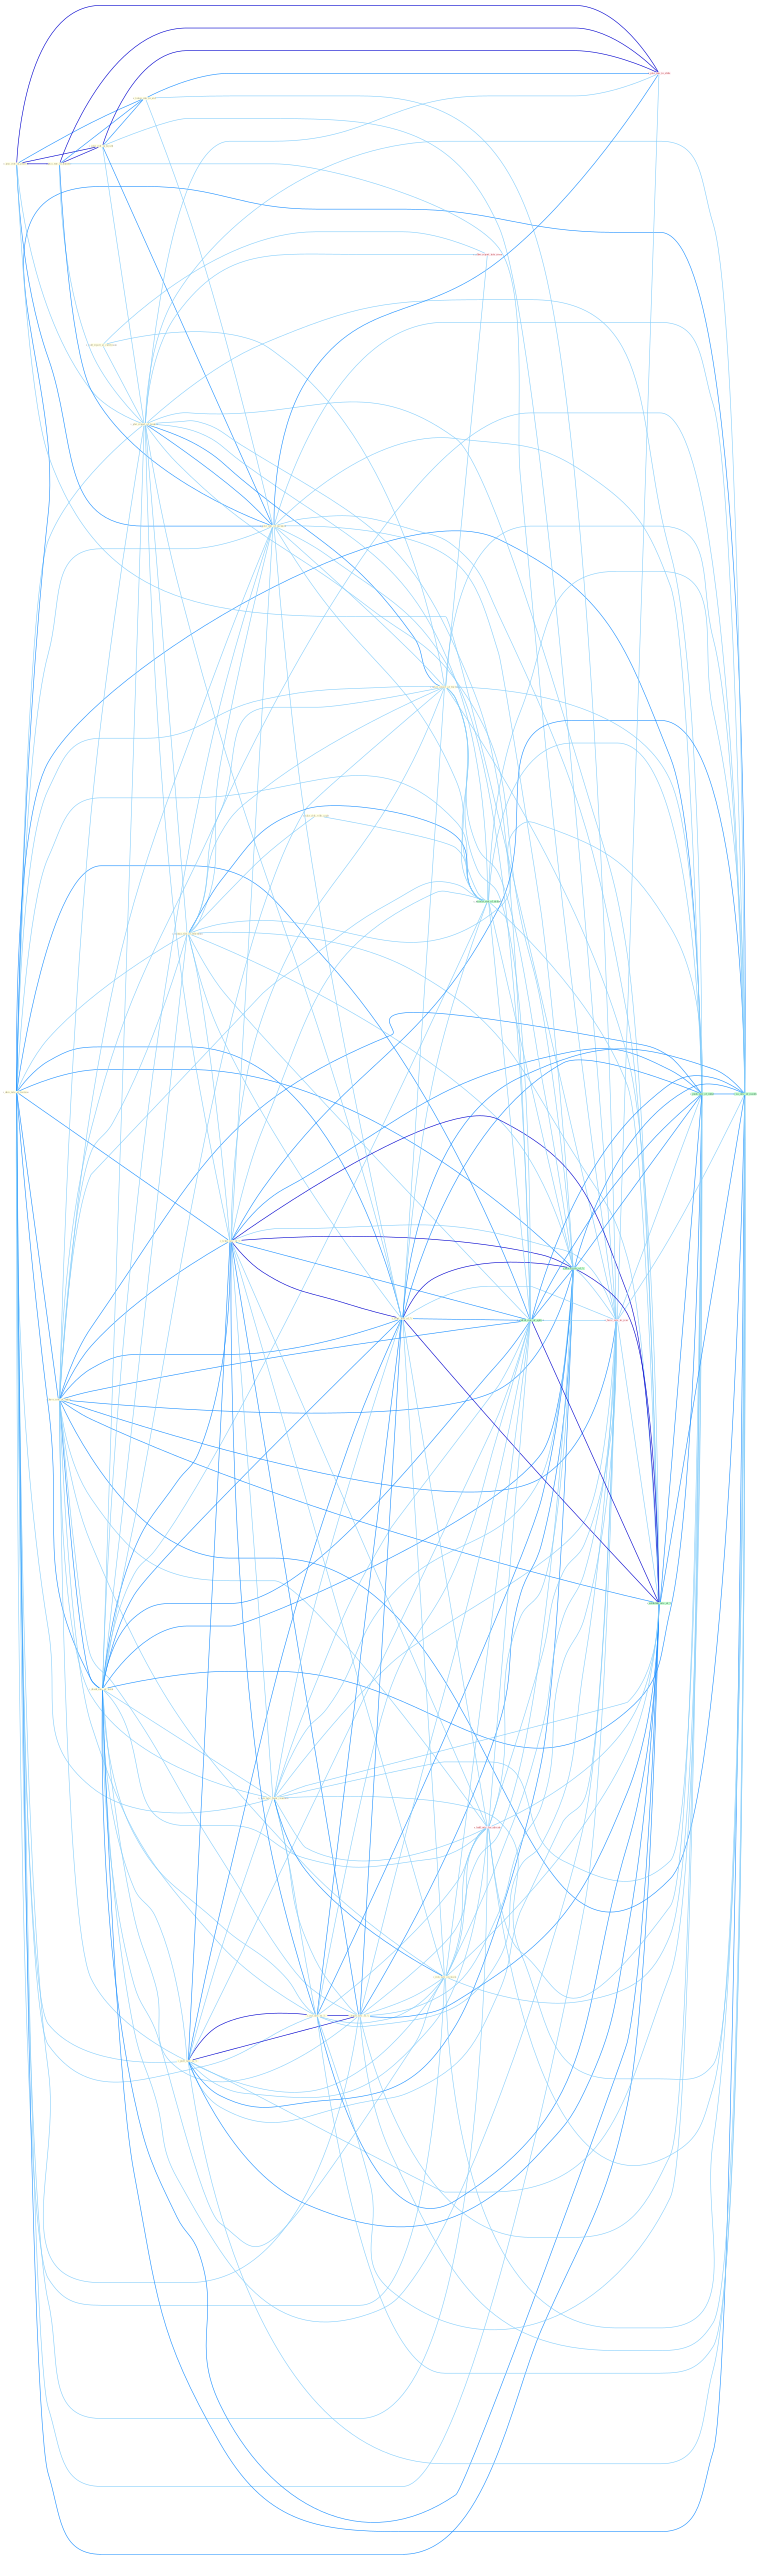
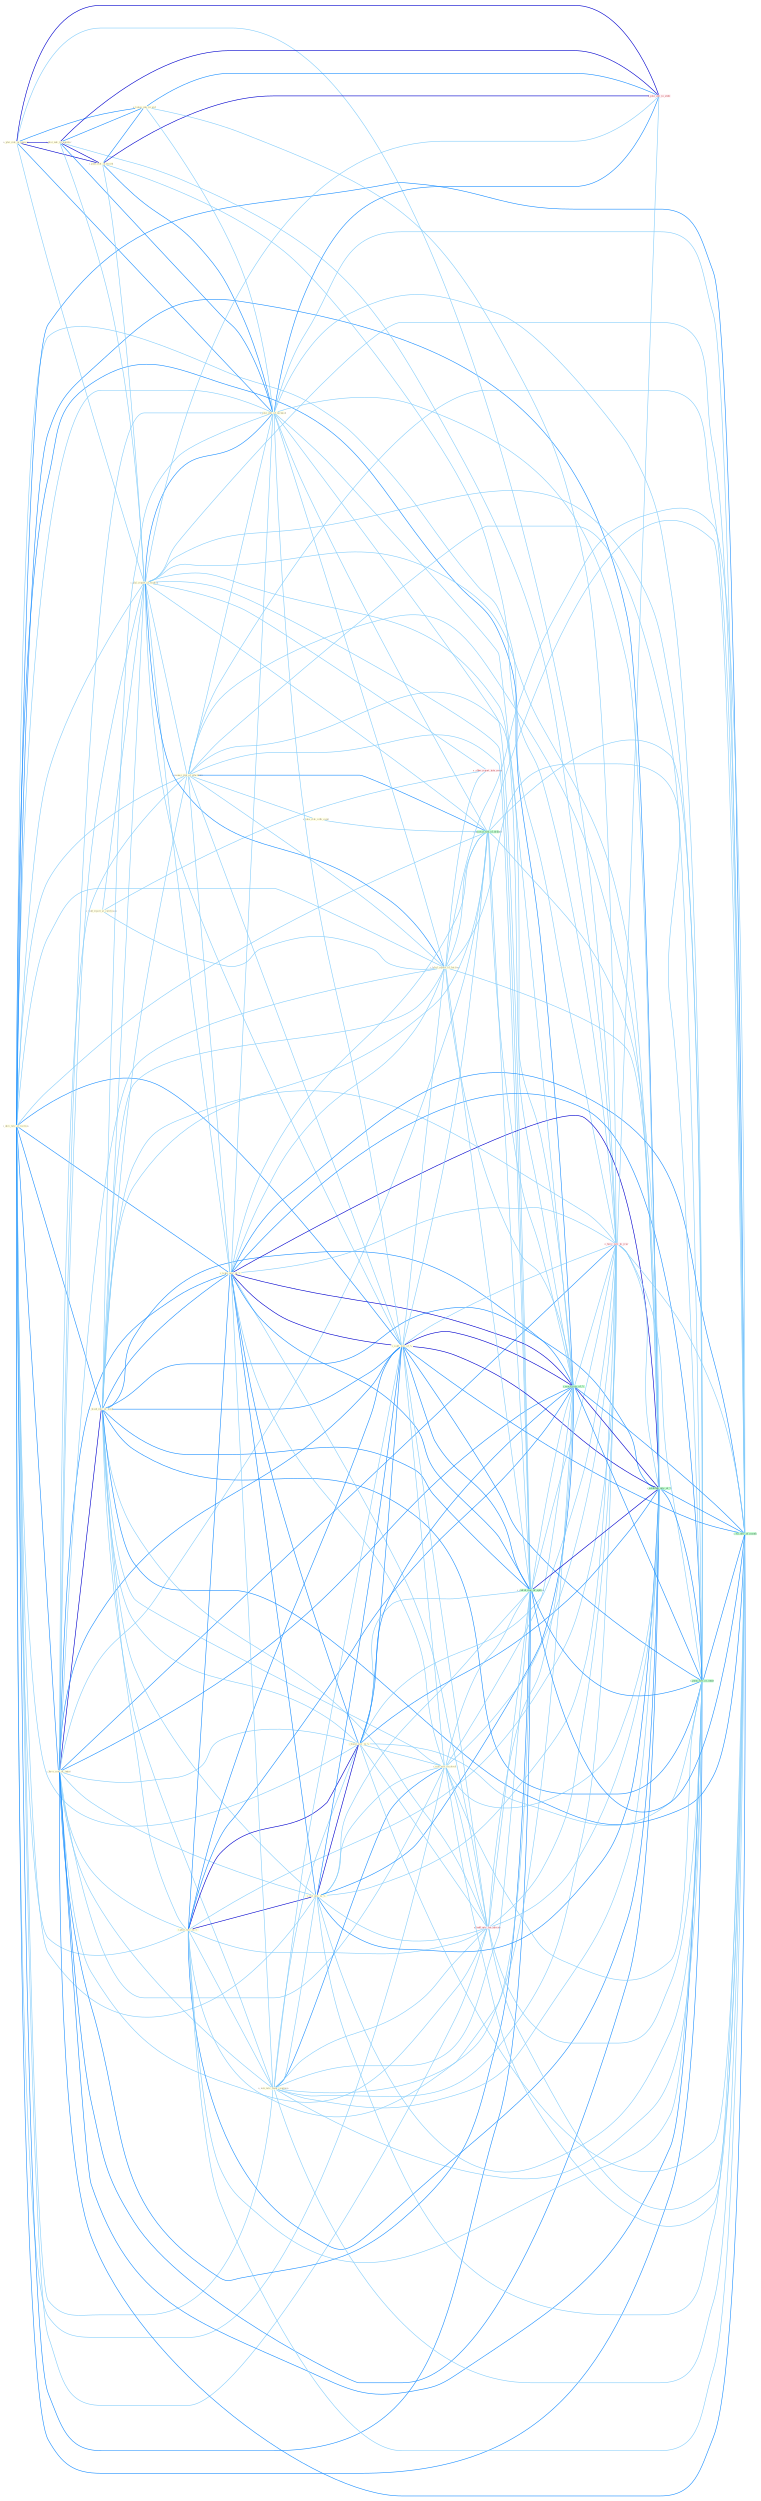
edge "1_reach_rate_of_%" -- "1_calcul_rate_of_option": color #1e90ff -> #87cefa
edge "1_have_rate_of_injuri" -- "1_slash_rate_of_taxat": color #1e90ff -> #0000cd
edge "1_rais_rate_on_stock" -- "0_pull_rate_to_%": removed
